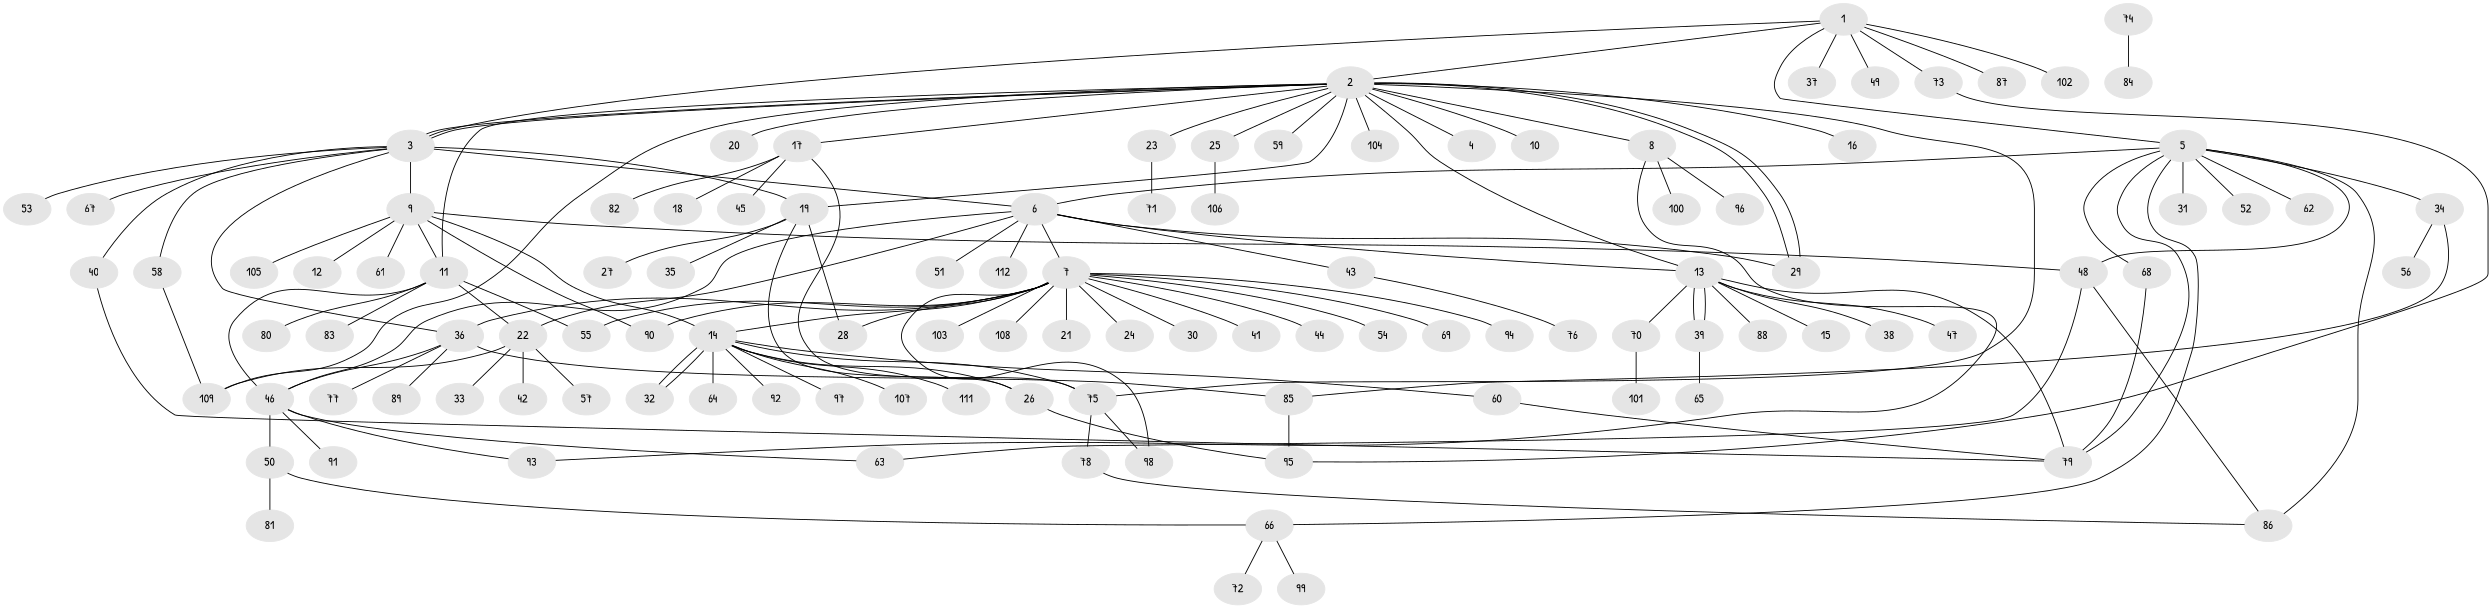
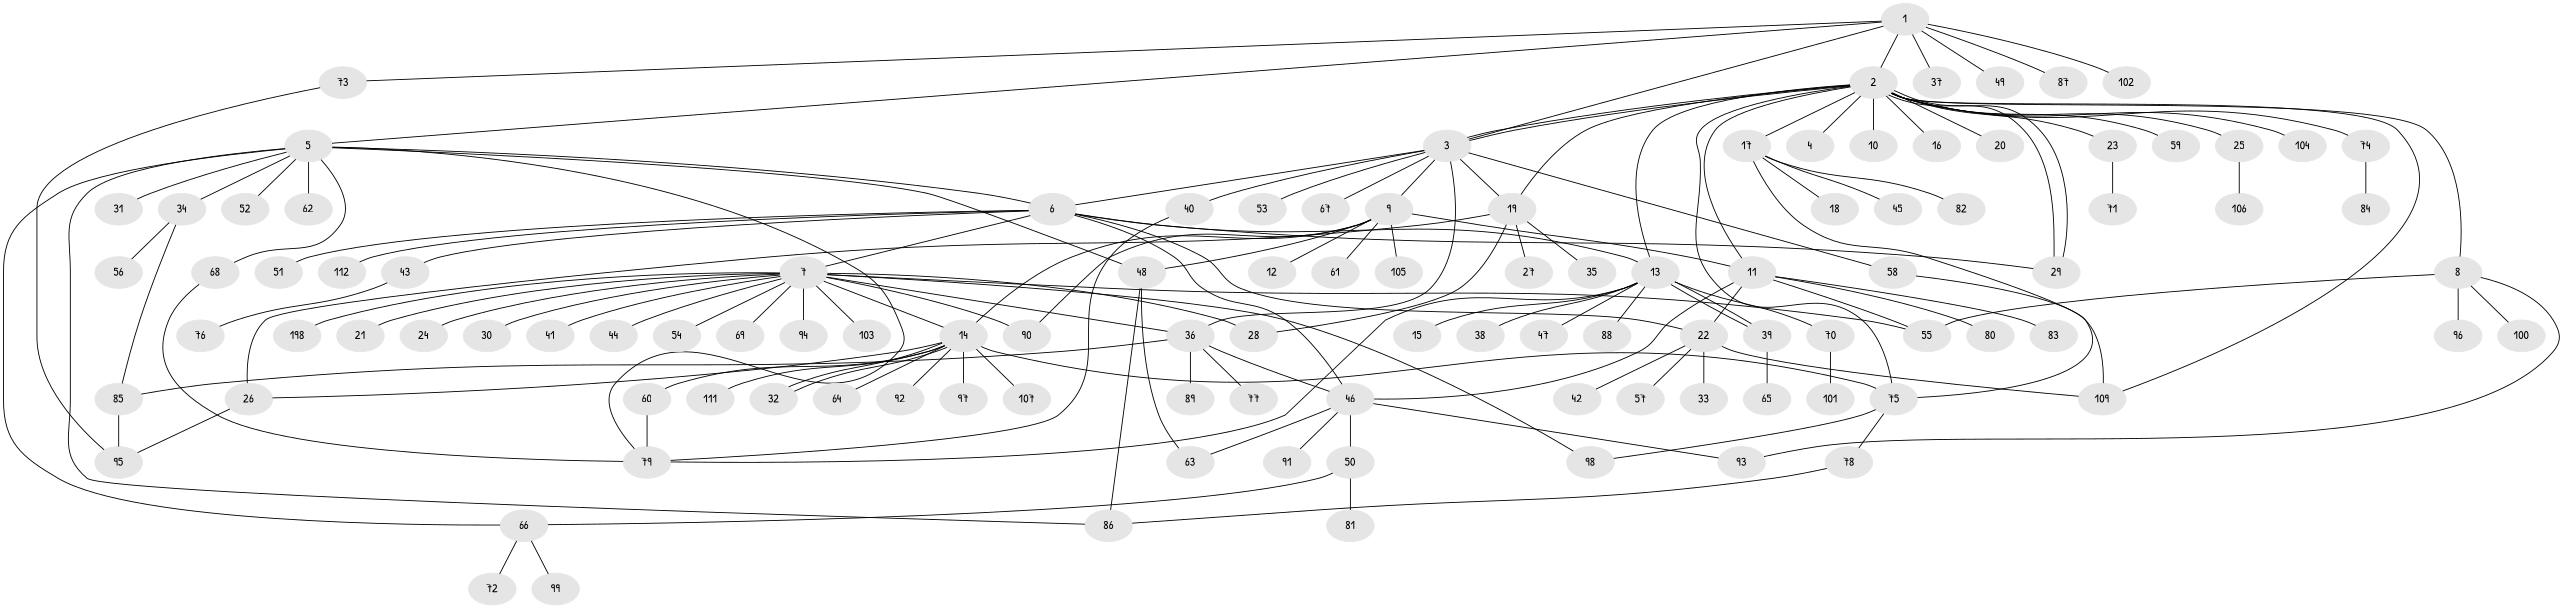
edge "2" -- "74": added
edge "8" -- "55": added
node "108": label "108" -> "198"
